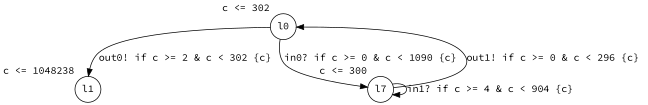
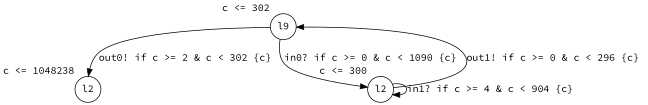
node "l0 c <= 302": label "l0 c <= 302" -> "l9 c <= 302"
node "l1 c <= 1048238": label "l1 c <= 1048238" -> "l2 c <= 1048238"
node "l7 c <= 300": label "l7 c <= 300" -> "l2 c <= 300"
